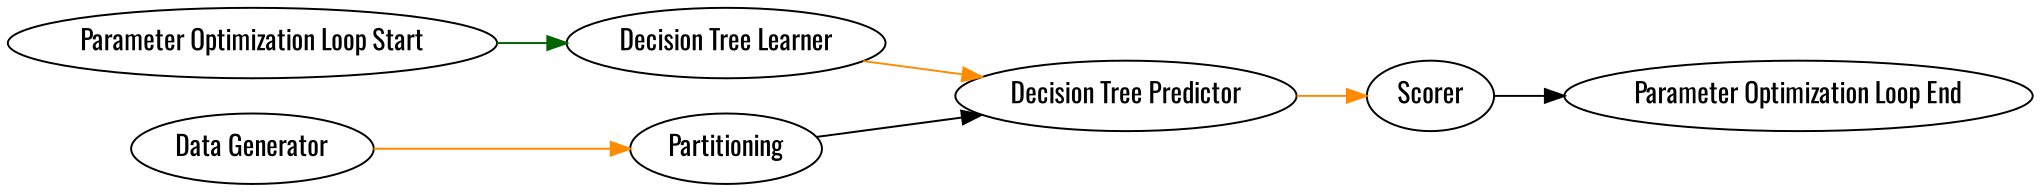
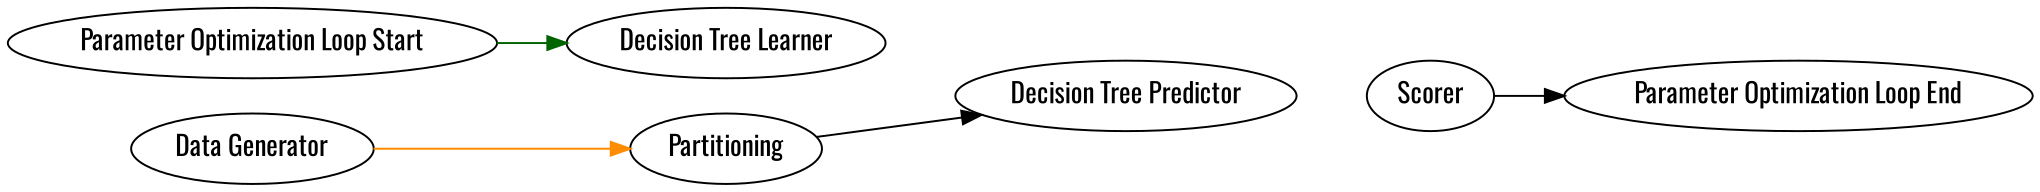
edge "Decision Tree Learner" -> "Decision Tree Predictor": removed
edge "Decision Tree Predictor" -> "Scorer": removed
